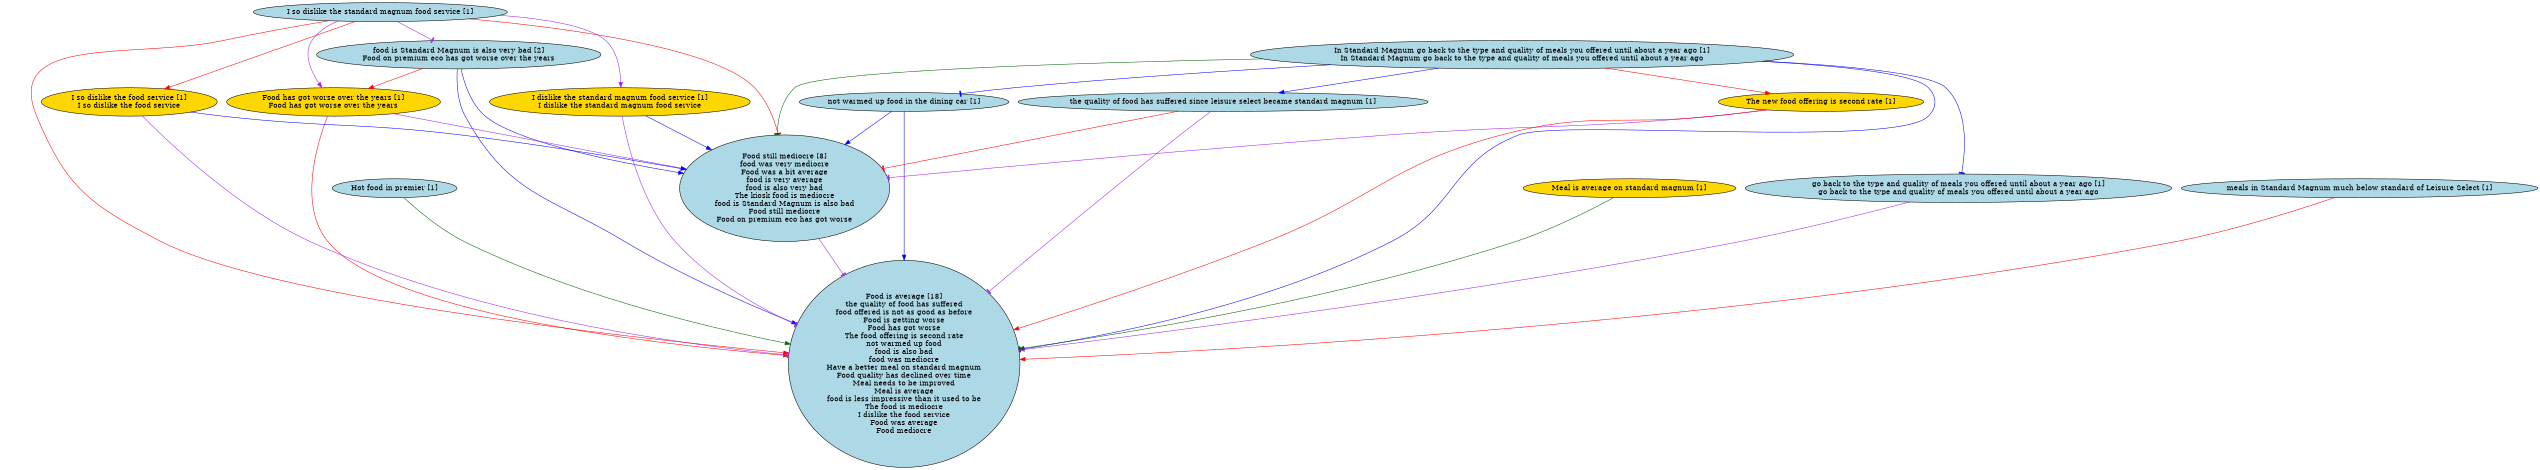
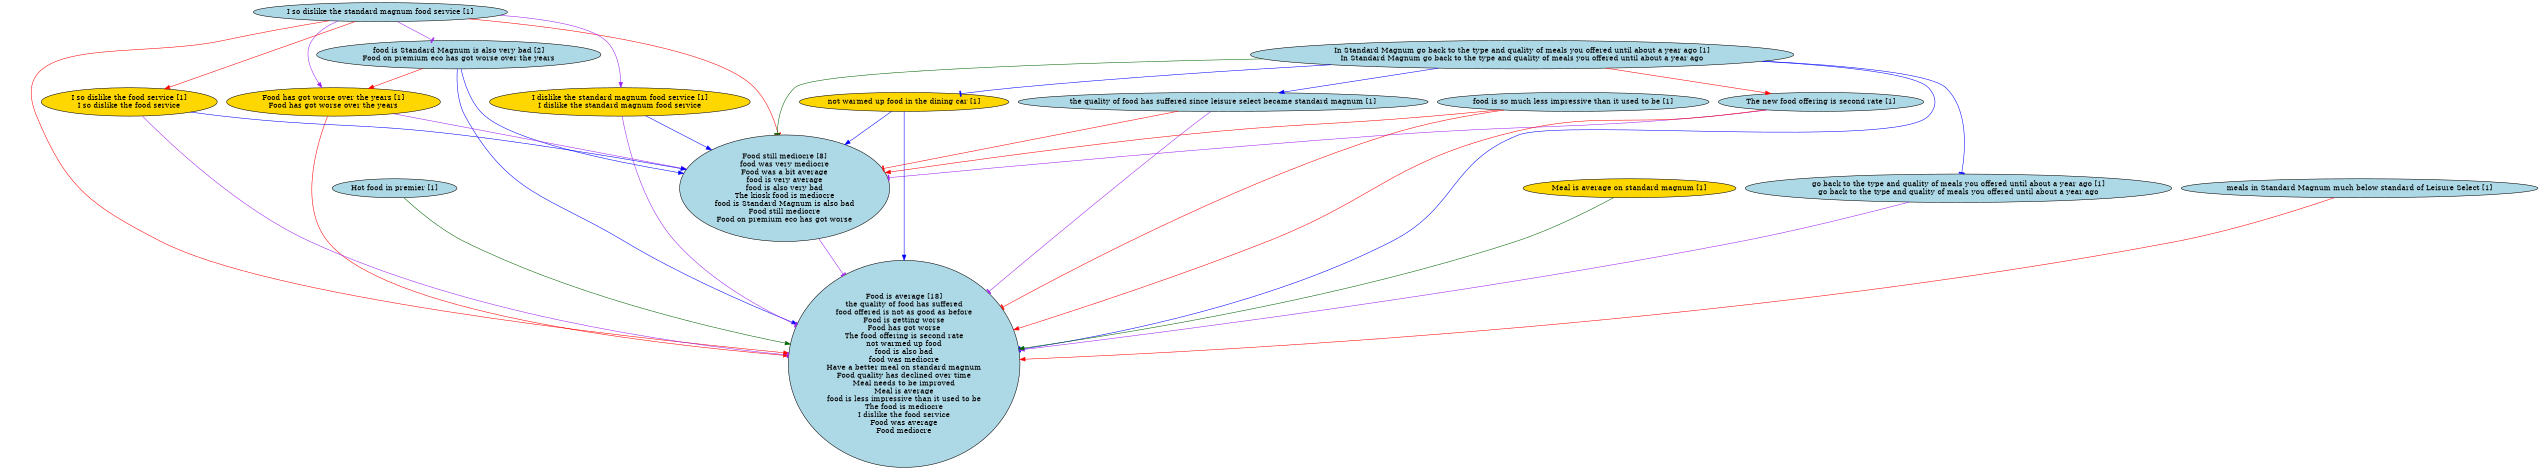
node "not warmed up food in the dining car [1]": fillcolor lightblue -> gold
node "food is so much less impressive than it used to be [1]": added
node "The new food offering is second rate [1]": fillcolor gold -> lightblue
